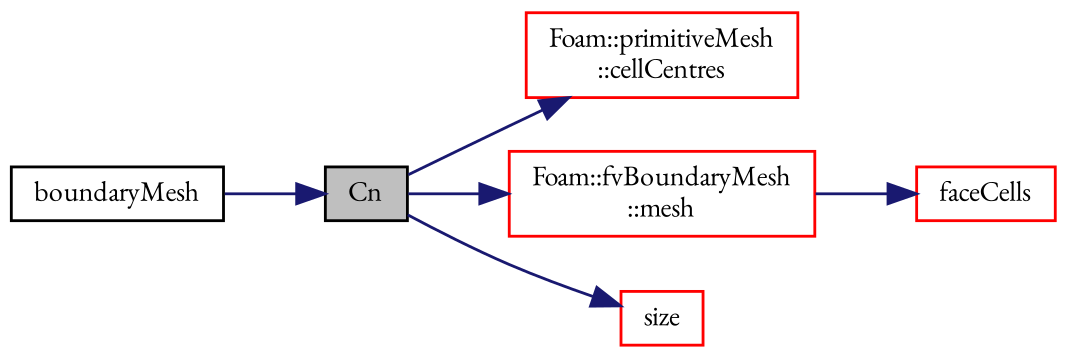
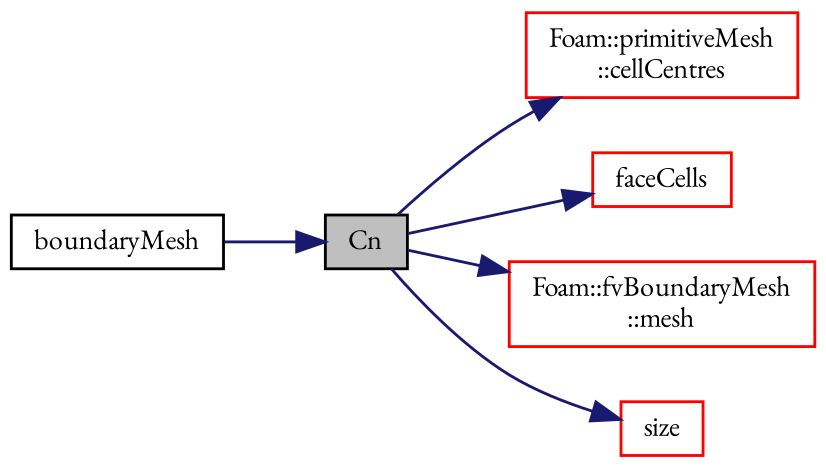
edge "Foam::fvBoundaryMesh ::mesh" -> "faceCells": now "Cn" -> "faceCells"
